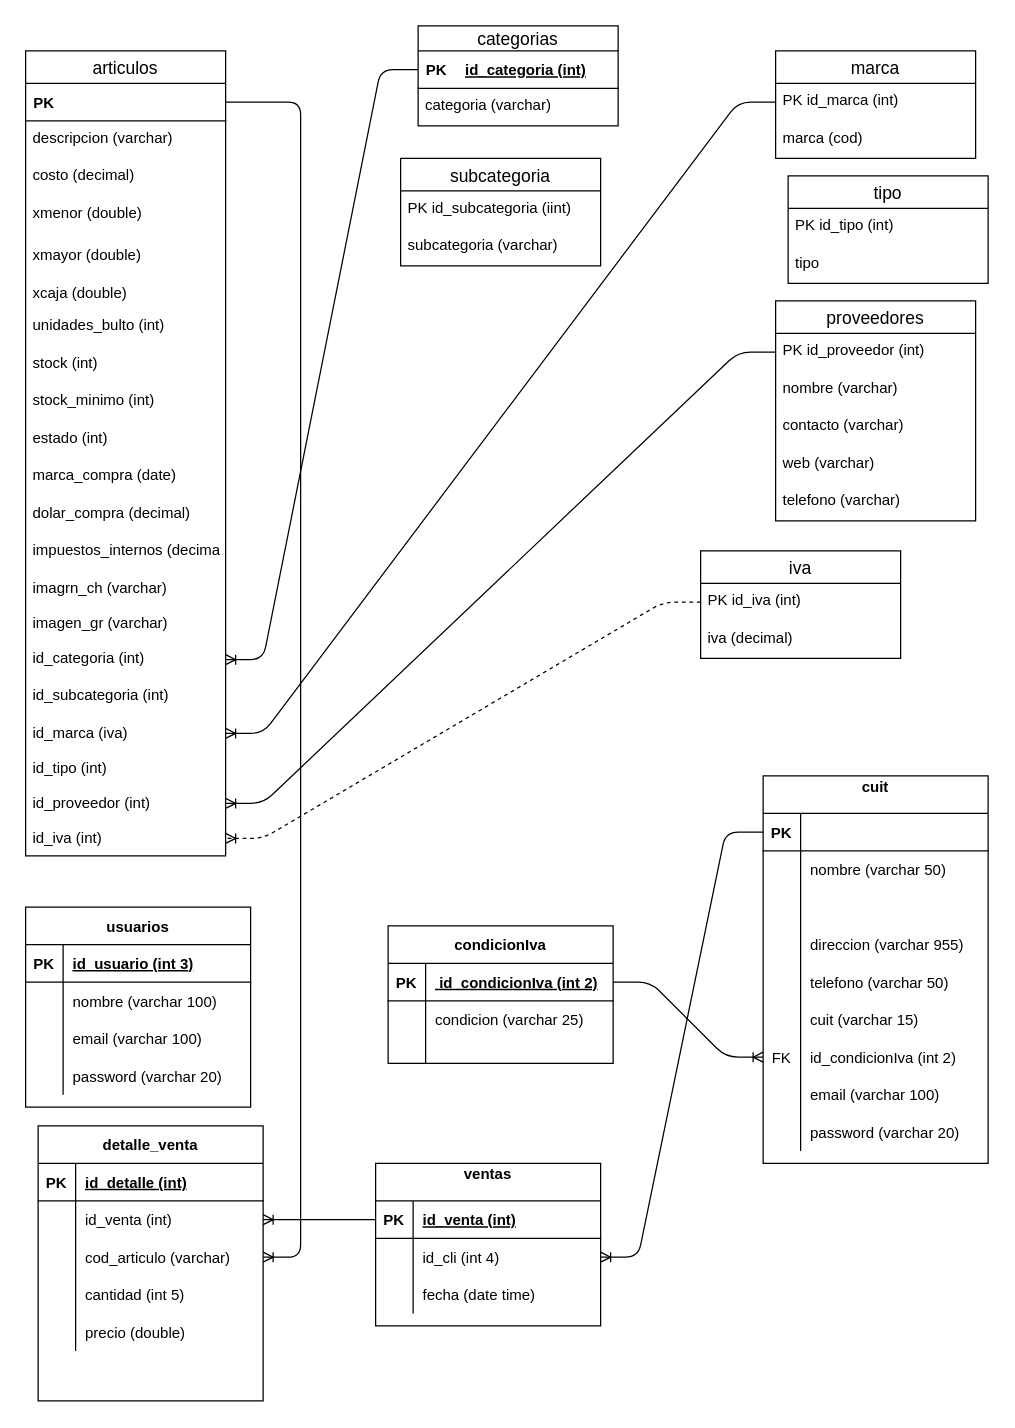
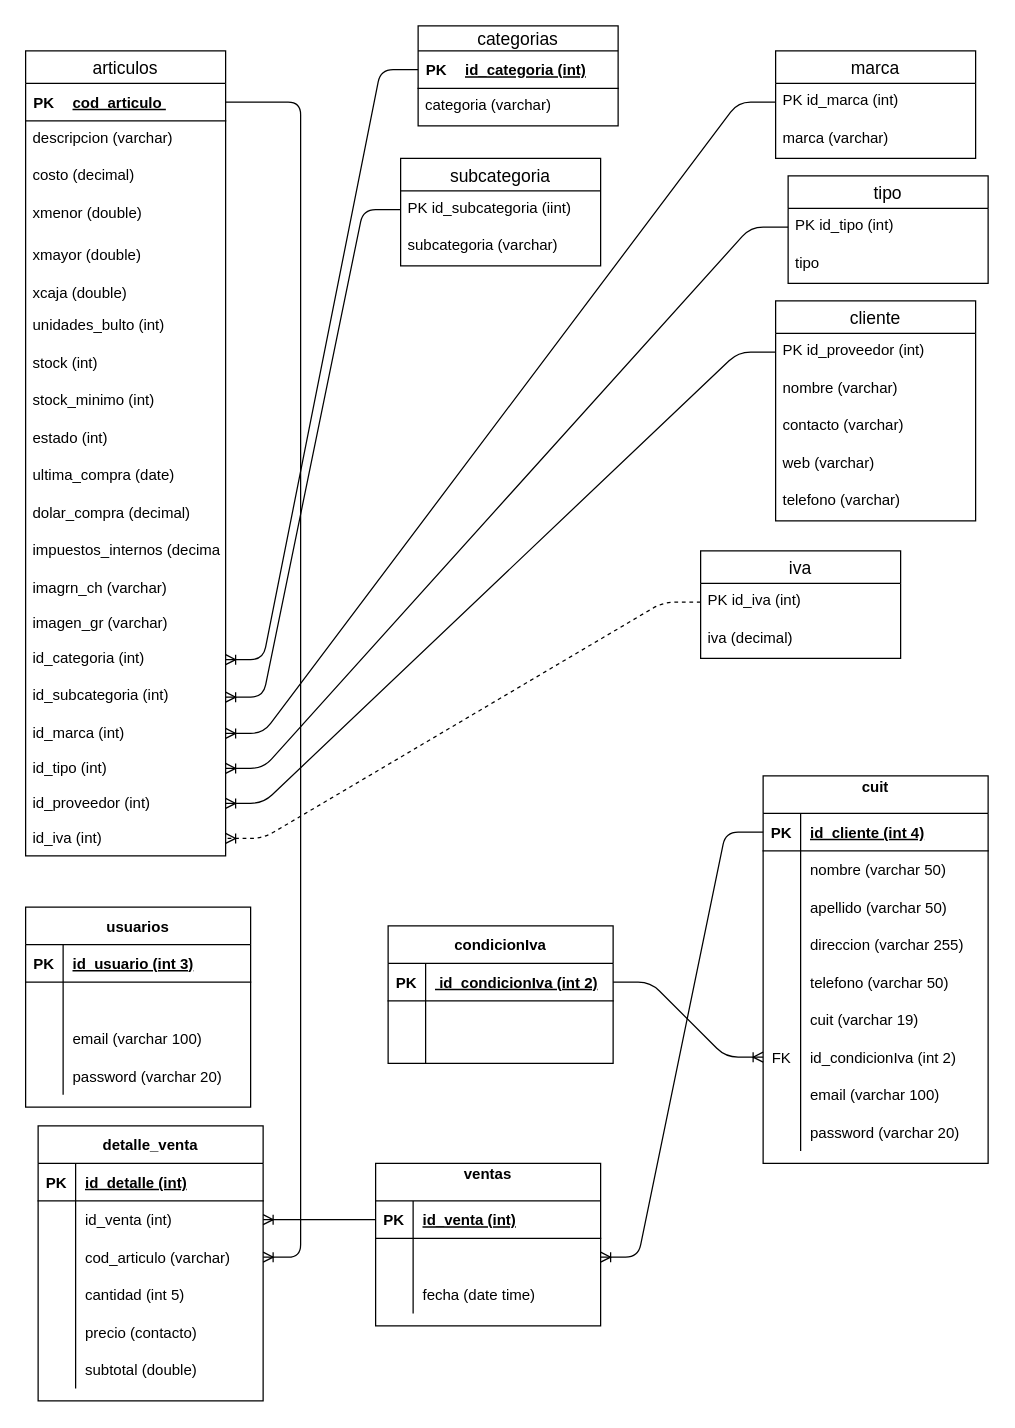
node "cod_articulo": added
node "marca (cod)": label "marca (cod)" -> "marca (varchar)"
node "proveedores": label "proveedores" -> "cliente"
edge "PK id_subcategoria (iint)" -> "id_subcategoria (int)": added
node "marca_compra (date)": label "marca_compra (date)" -> "ultima_compra (date)"
edge "PK id_tipo (int)" -> "id_tipo (int)": added
node "id_marca (iva)": label "id_marca (iva)" -> "id_marca (int)"
node "id_cliente (int 4)": added
node "apellido (varchar 50)": added
node "direccion (varchar 955)": label "direccion (varchar 955)" -> "direccion (varchar 255)"
node "nombre (varchar 100)": removed
node "condicion (varchar 25)": removed
node "cuit (varchar 15)": label "cuit (varchar 15)" -> "cuit (varchar 19)"
node "id_cli (int 4)": removed
node "precio (double)": label "precio (double)" -> "precio (contacto)"
node "subtotal (double)": added
